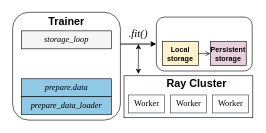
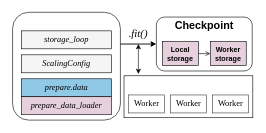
node "Trainer": removed
node "Checkpoint": added
node "Local storage": fillcolor #fff2cc -> #e6d0de
node "Persistent storage": label "Persistent storage" -> "Worker storage"
node "ScalingConfig": added
node "Ray Cluster": removed
node "prepare_data_loader": fillcolor #90c9e6 -> #e6d0de
